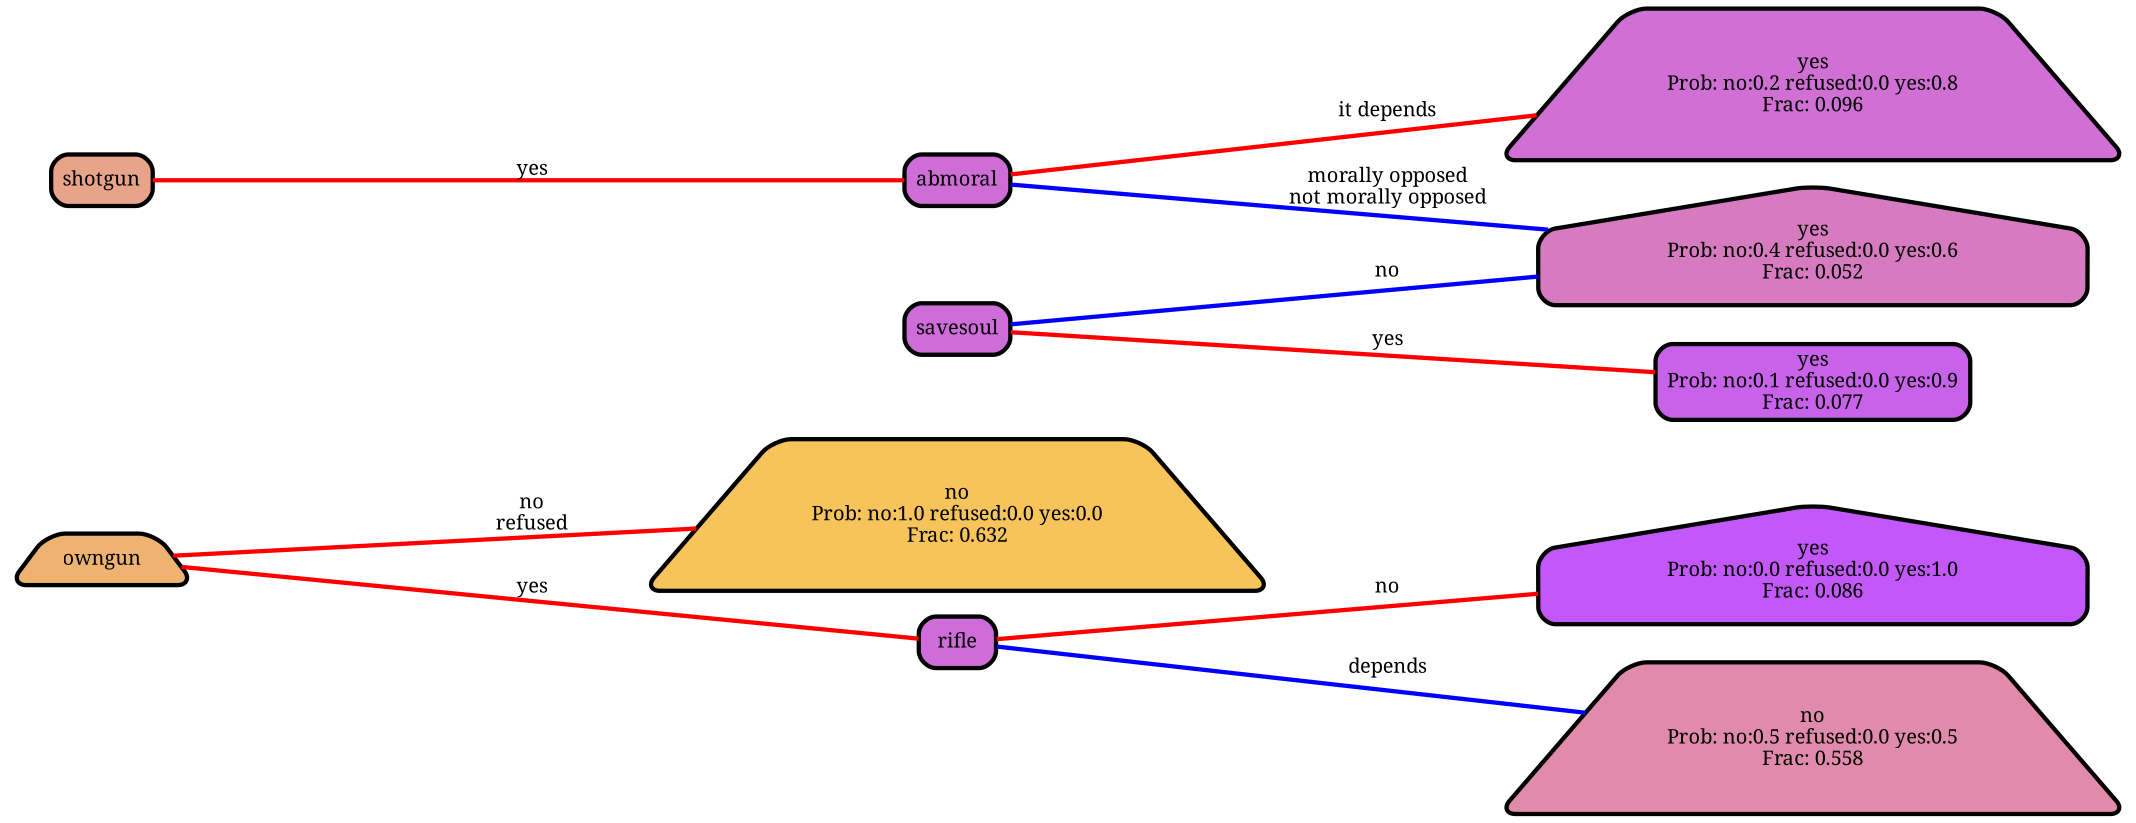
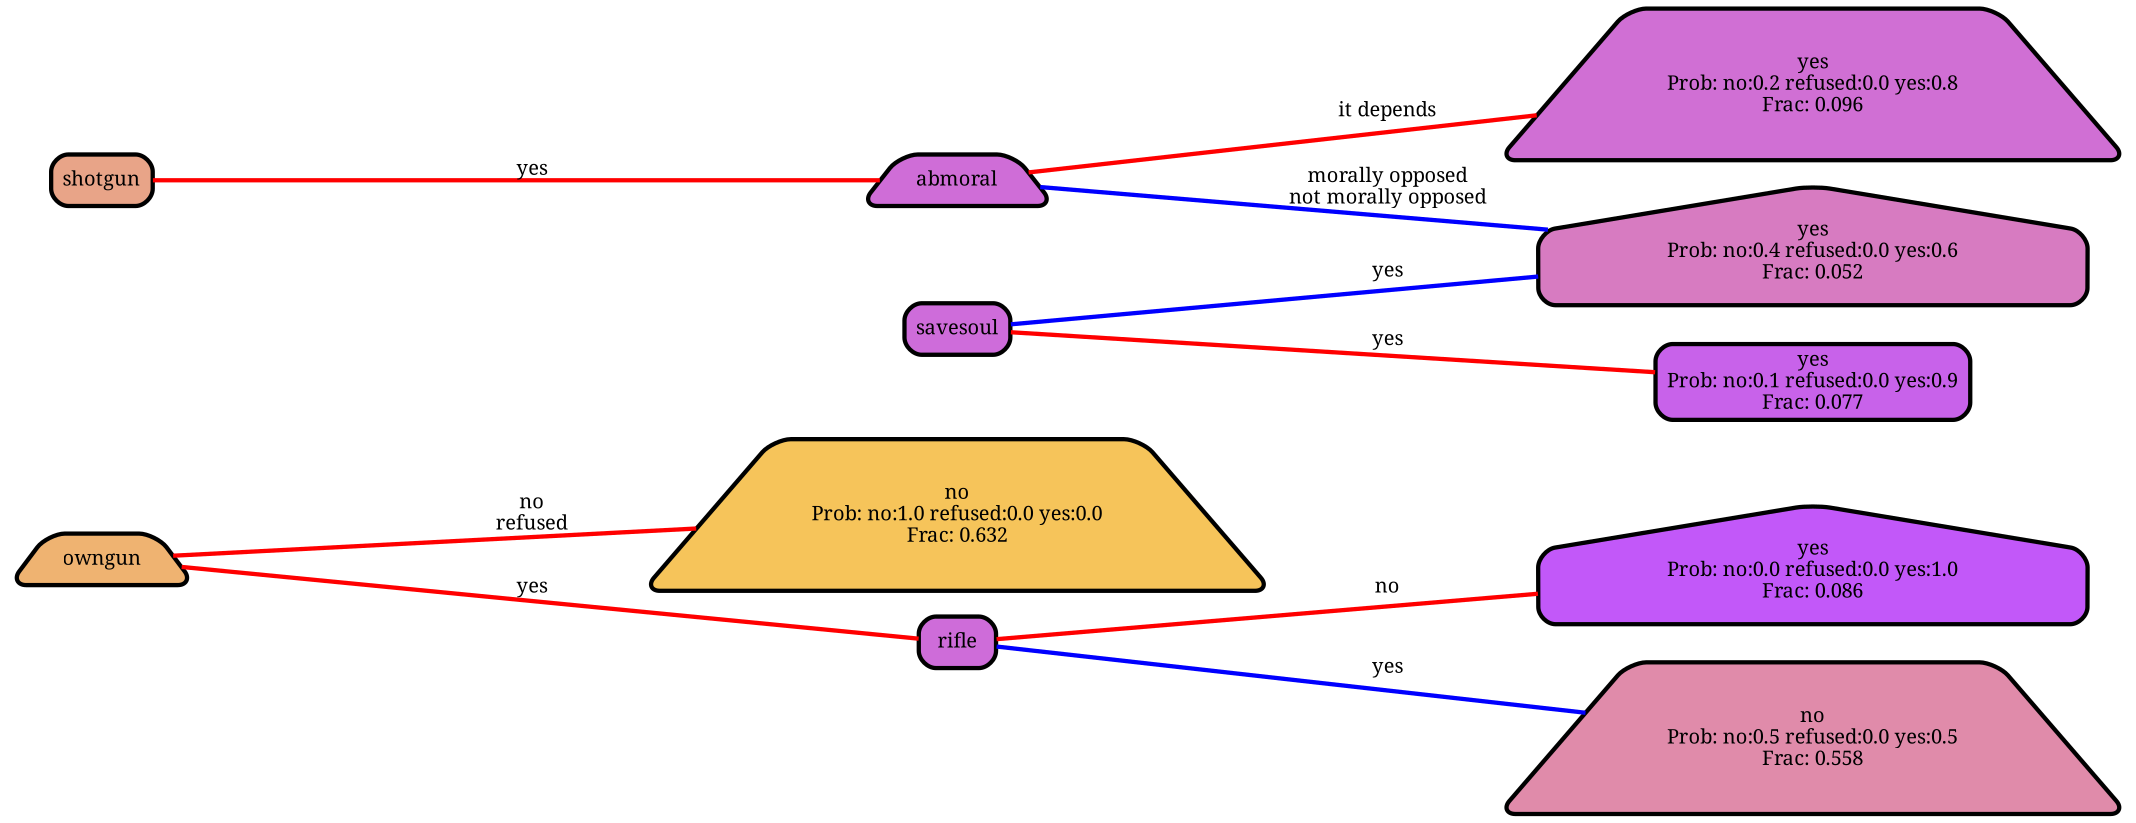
node "abmoral": shape box -> trapezium
edge "yes Prob: no:0.4 refused:0.0 yes:0.6 Frac: 0.052" -- "savesoul": label " no" -> " yes"
edge "rifle" -- "no Prob: no:0.5 refused:0.0 yes:0.5 Frac: 0.558": label " depends" -> " yes"
